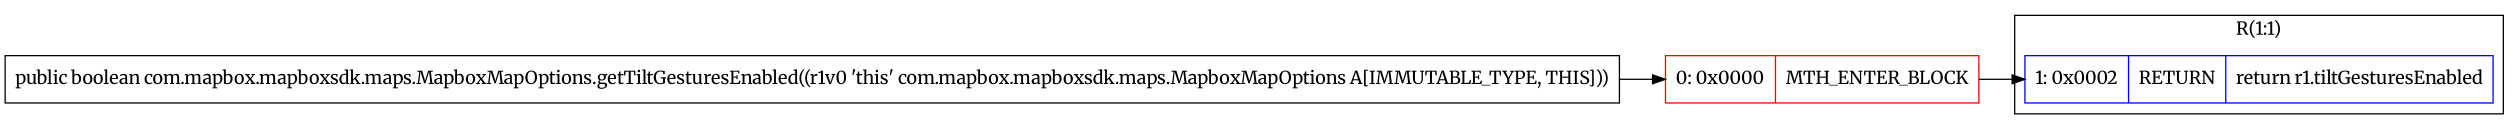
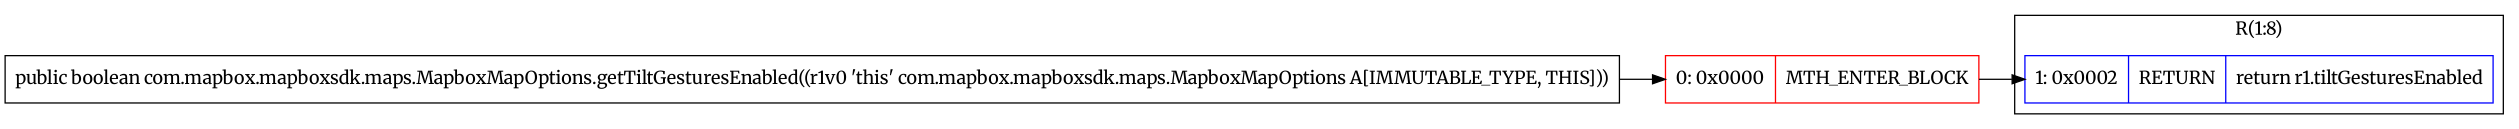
cluster "R(1:1)": label "R(1:1)" -> "R(1:8)"
